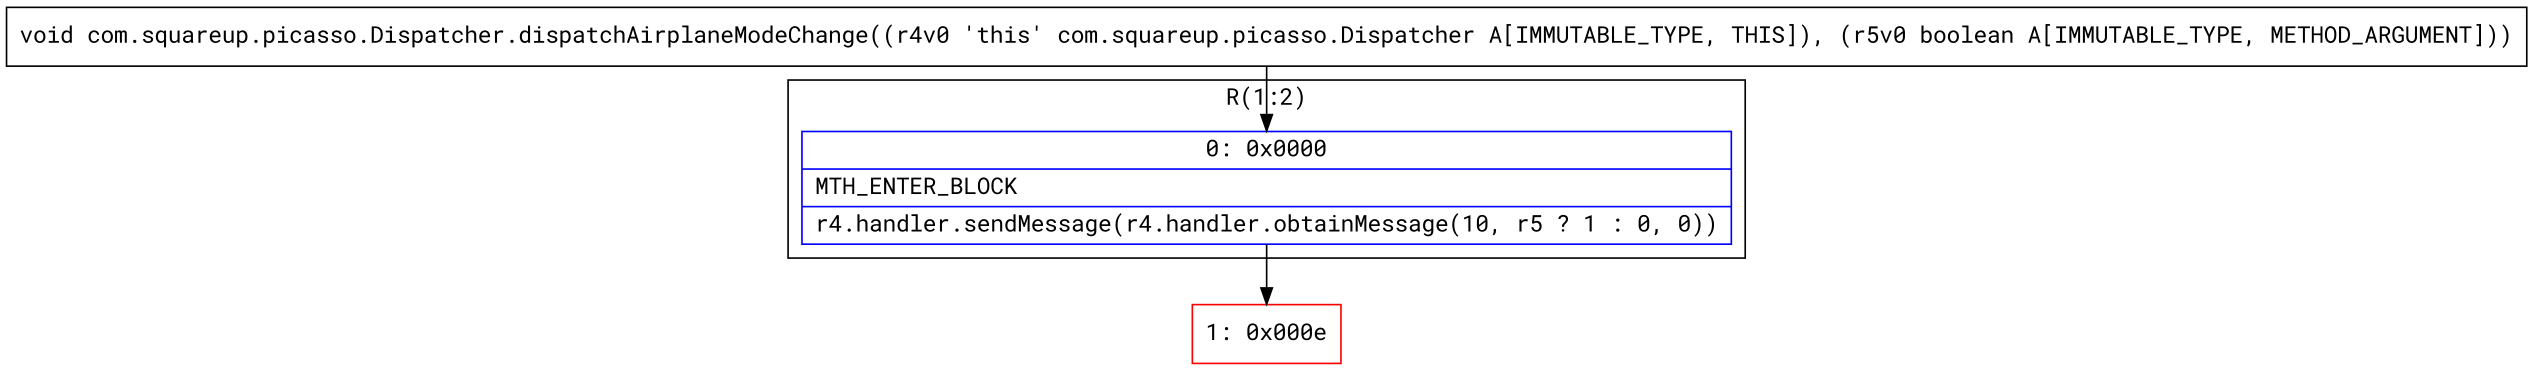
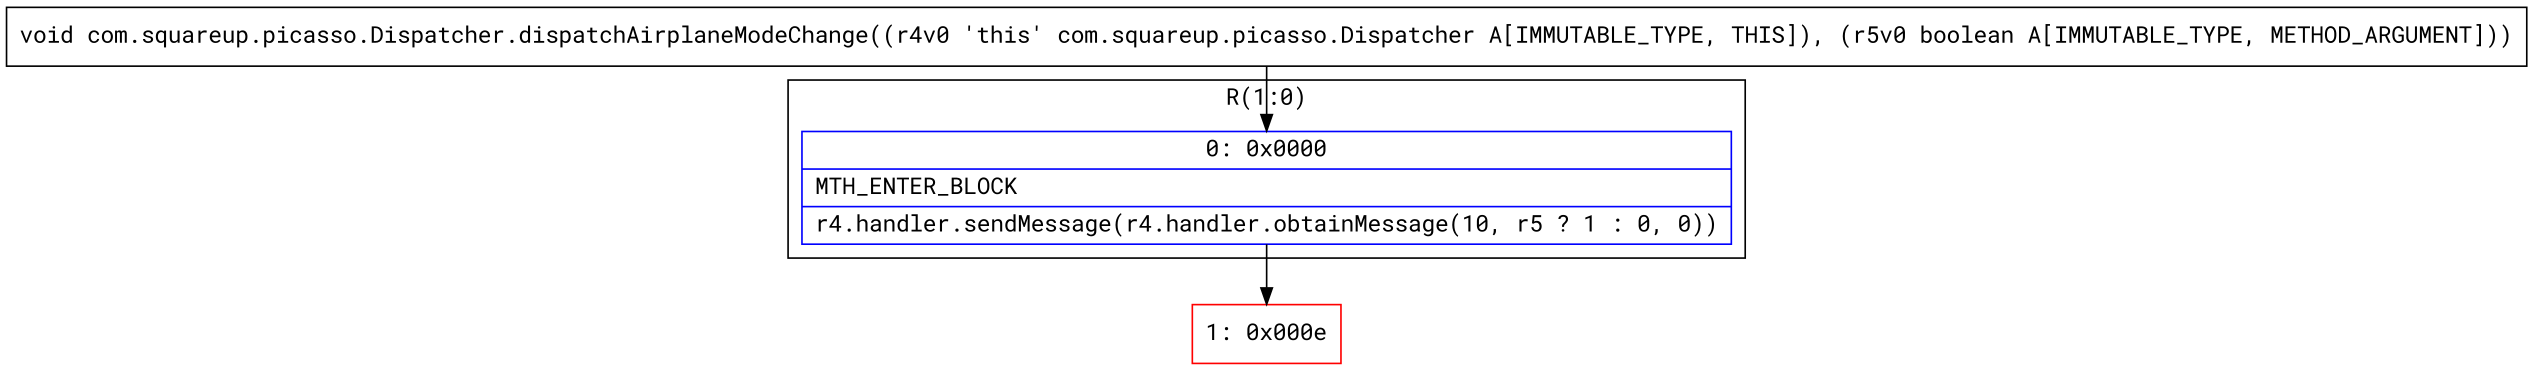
cluster "R(1:2)": label "R(1:2)" -> "R(1:0)"
